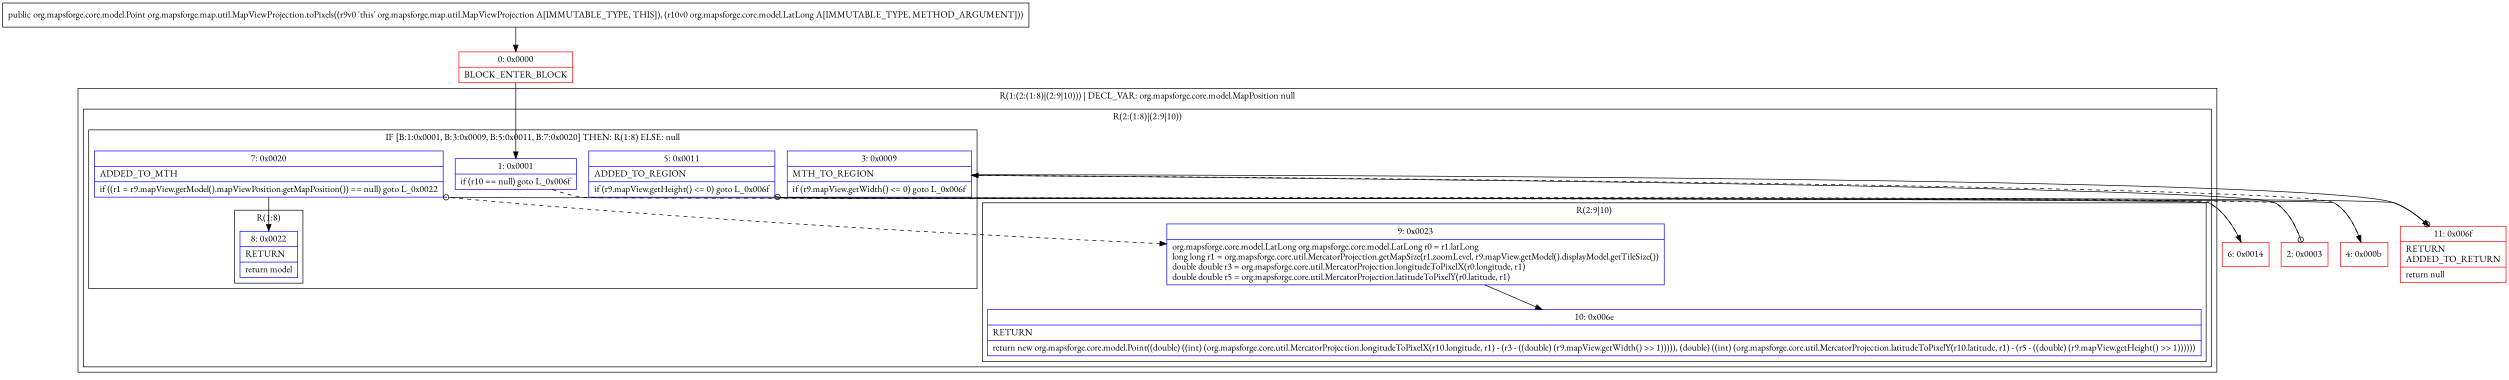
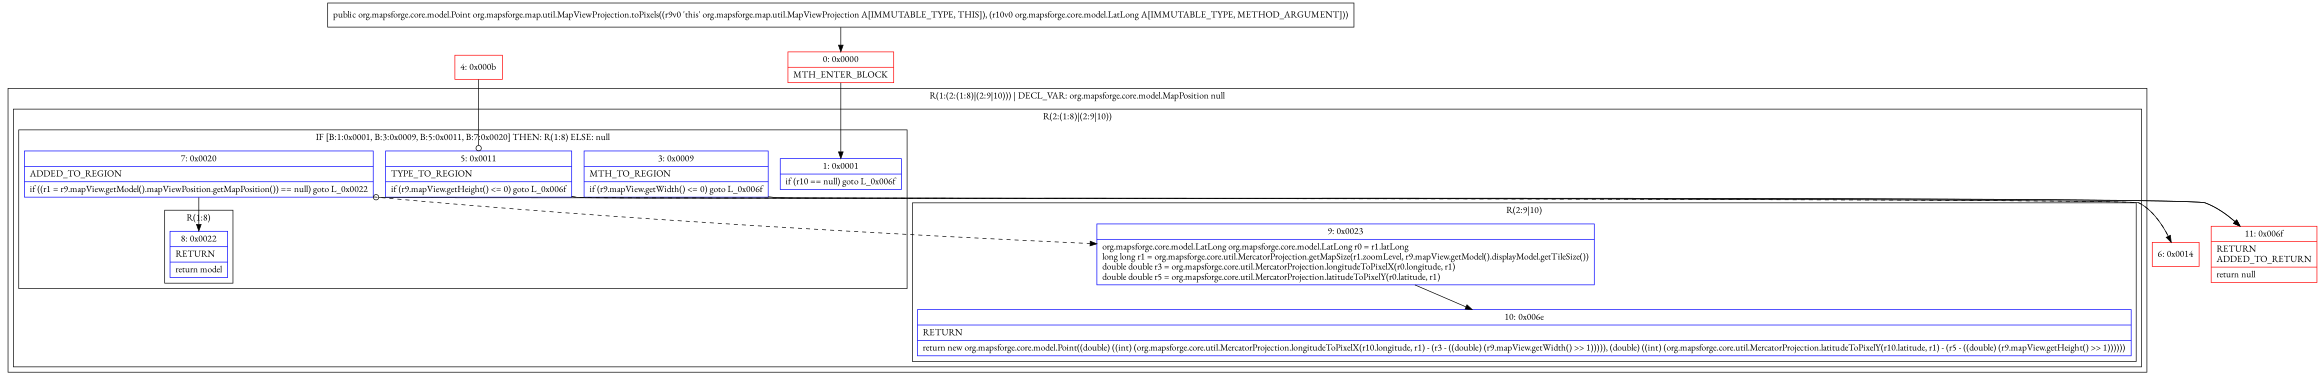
node "0: 0x0000": text "BLOCK_ENTER_BLOCK" -> "MTH_ENTER_BLOCK"
node "7: 0x0020": text "ADDED_TO_MTH" -> "ADDED_TO_REGION"
node "5: 0x0011": text "ADDED_TO_REGION" -> "TYPE_TO_REGION"
edge "3: 0x0009" -> "4: 0x000b": removed
edge "5: 0x0011" -> "11: 0x006f": arrowhead odot -> normal
node "2: 0x0003": removed
